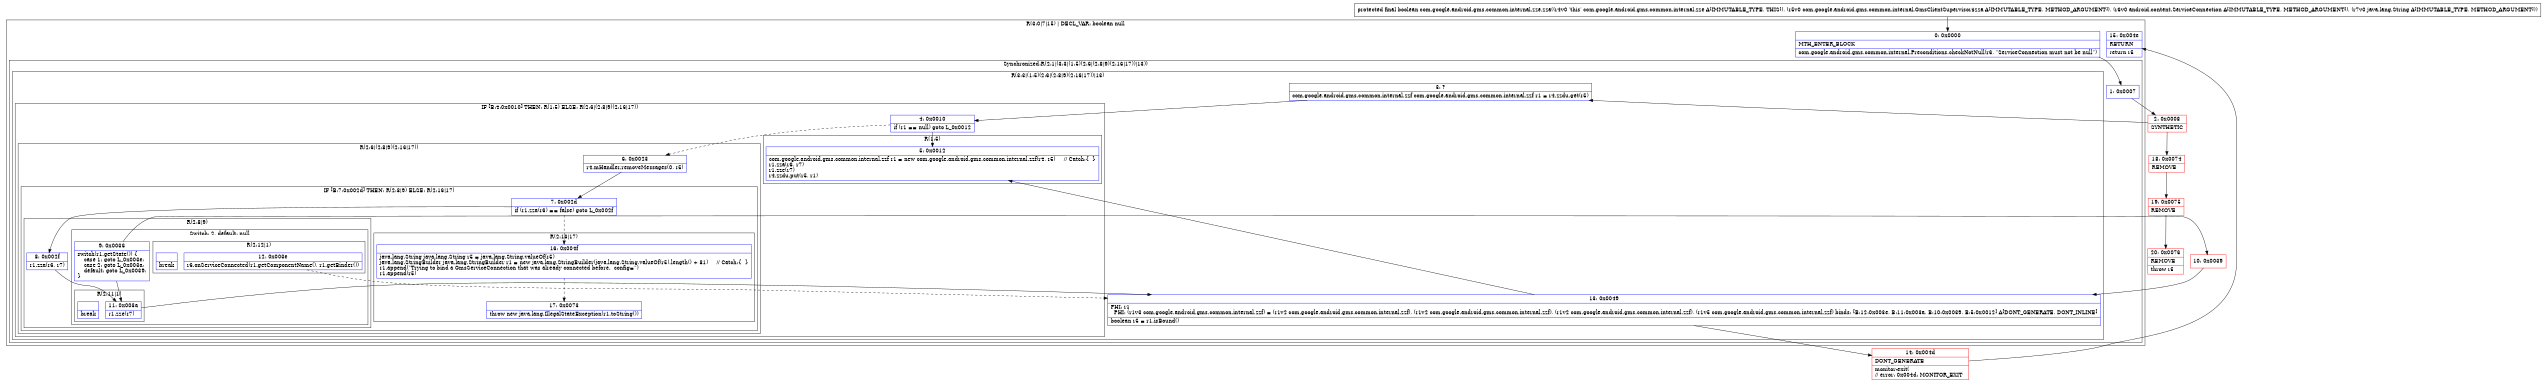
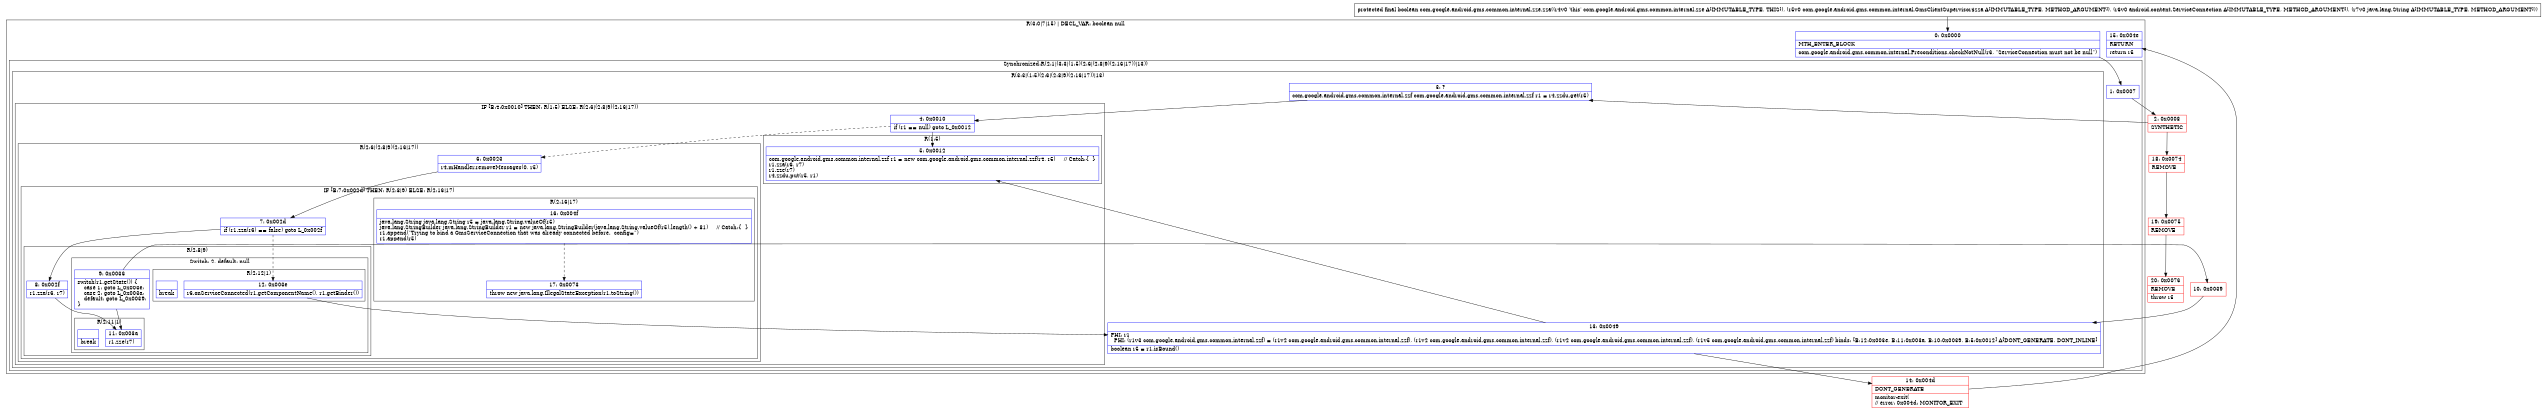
edge "7: 0x002d" -> "16: 0x004f": now "7: 0x002d" -> "12: 0x003e"
edge "11: 0x003a" -> "13: 0x0049": removed
edge "12: 0x003e" -> "13: 0x0049": style dashed -> solid
